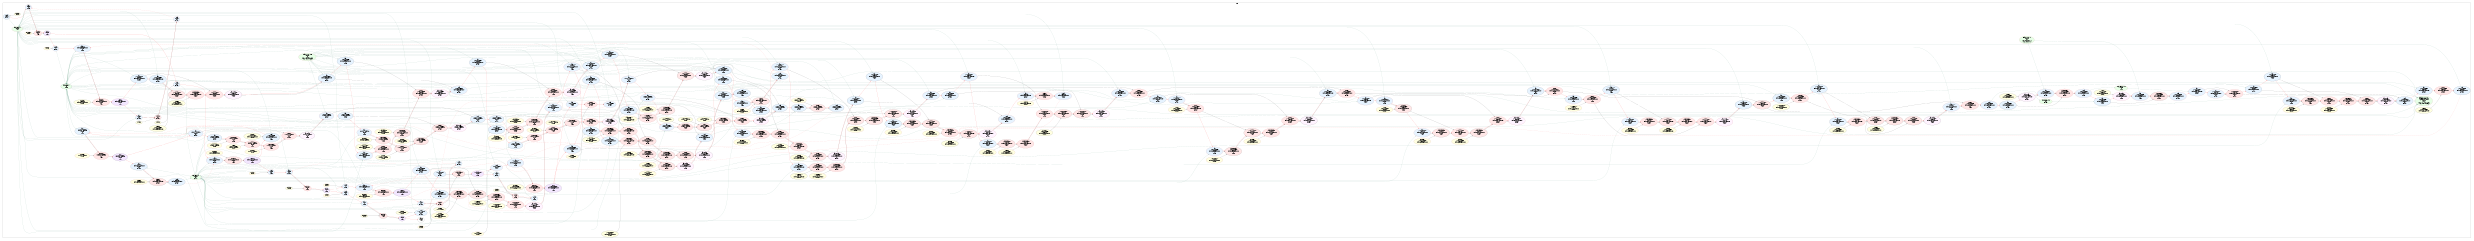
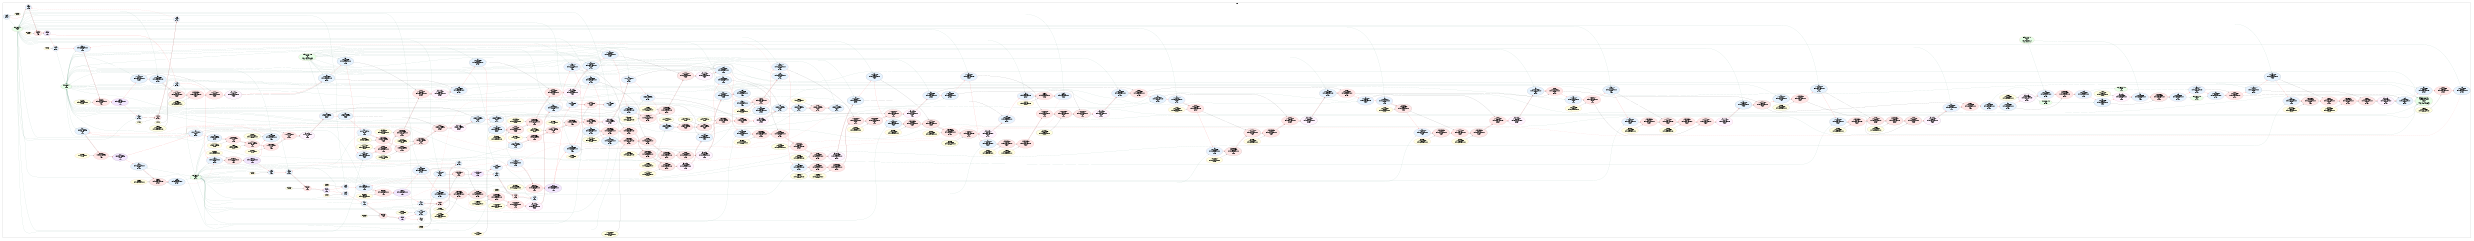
node "Local Scalar: mul1 Inlined int 32 bits": added
